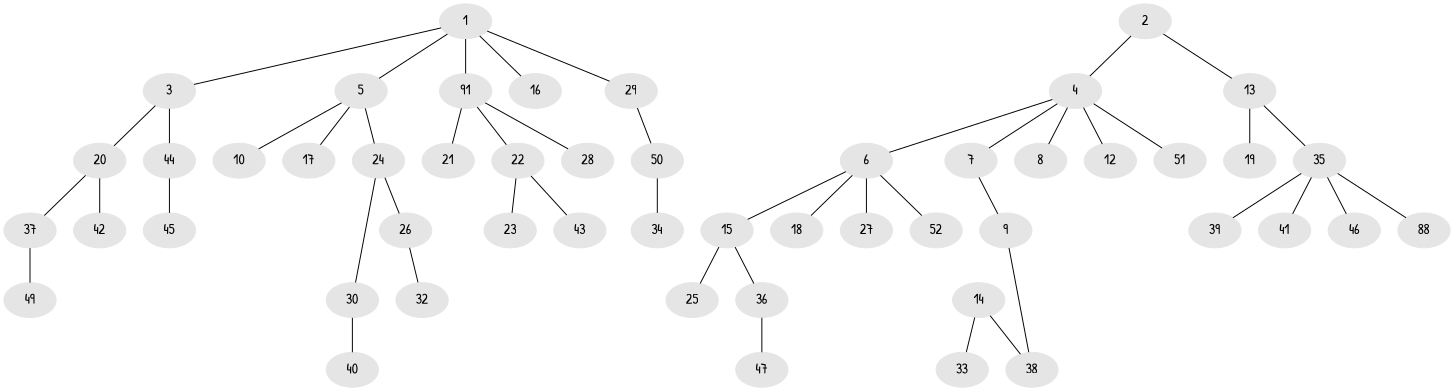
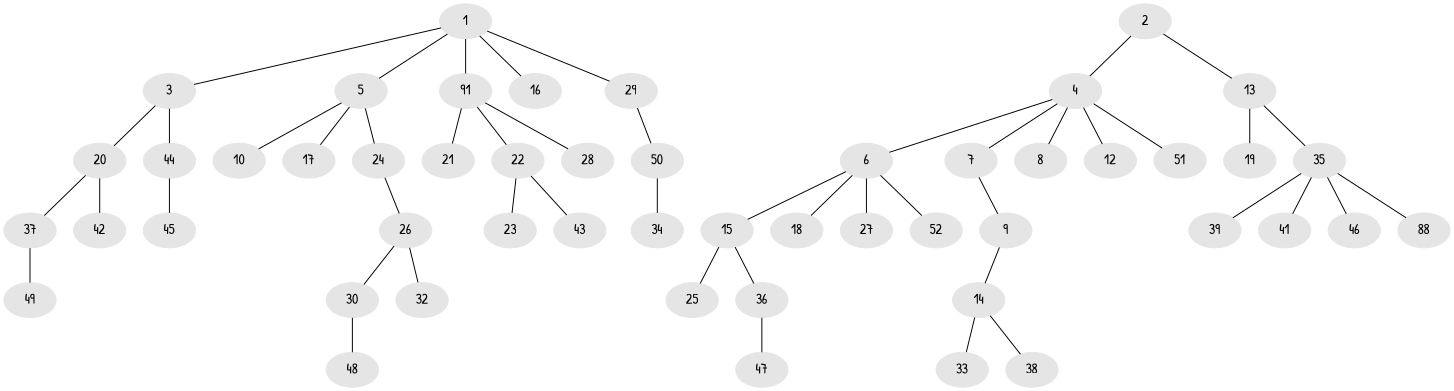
edge "24" -- "30": now "26" -- "30"
edge "9" -- "38": now "9" -- "14"
node "40": label "40" -> "48"
